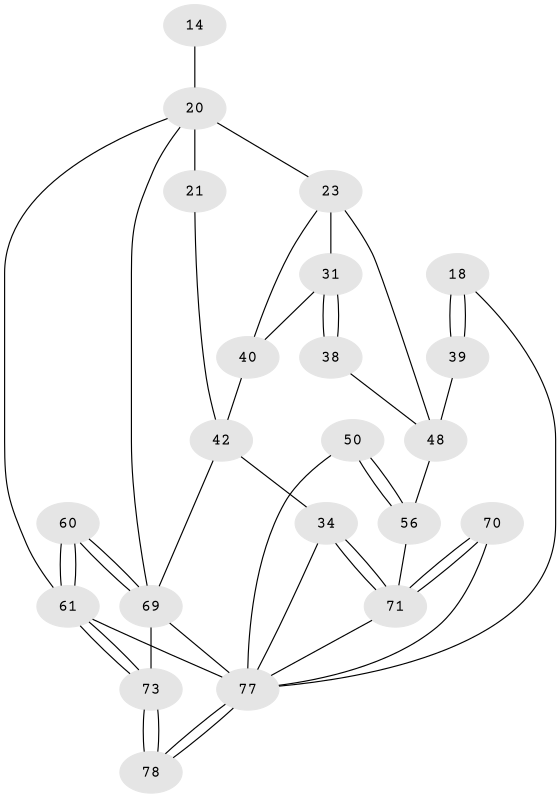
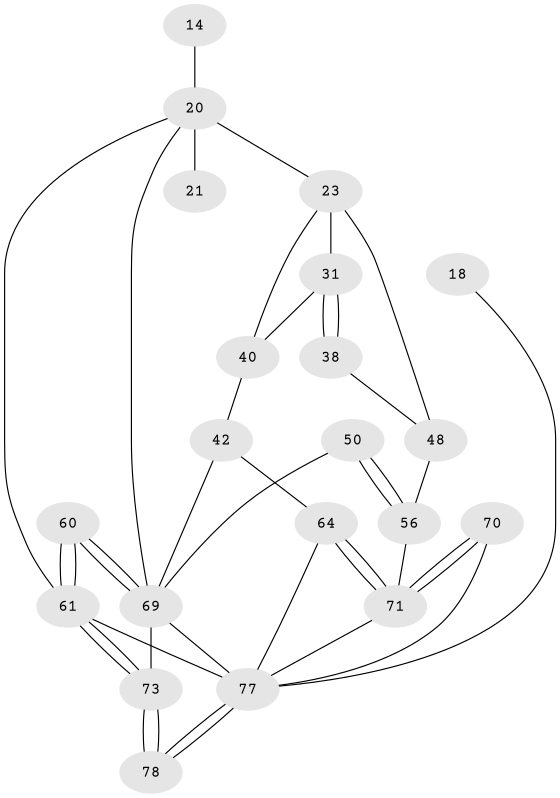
edge "21" -- "42": removed
node "39": removed
node "34": label "34" -> "64"
edge "50" -- "77": now "50" -- "69"
